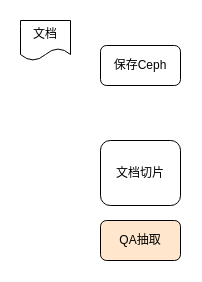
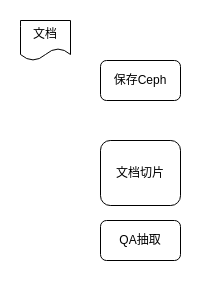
node "保存Ceph": moved (141, 66) -> (141, 81)
node "QA抽取": fillcolor #ffe6cc -> #ffffff
